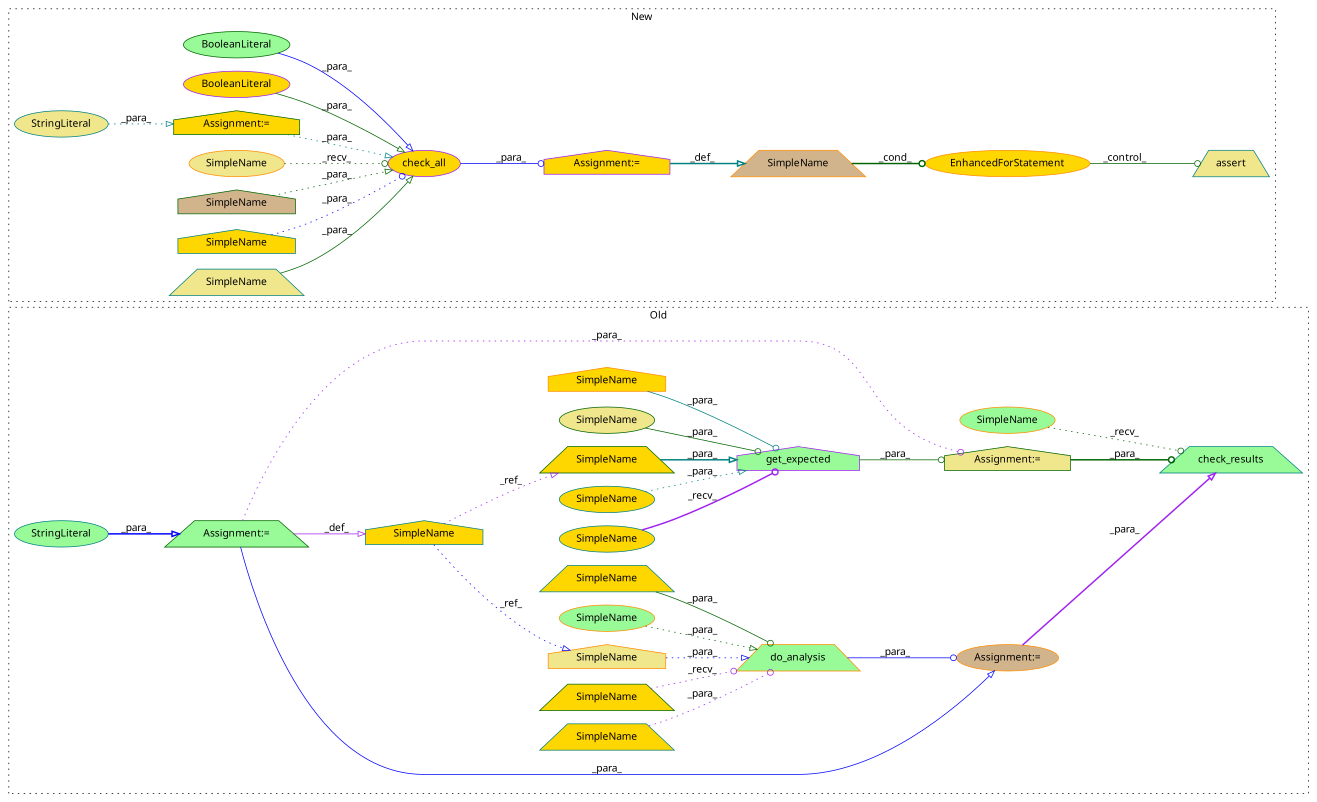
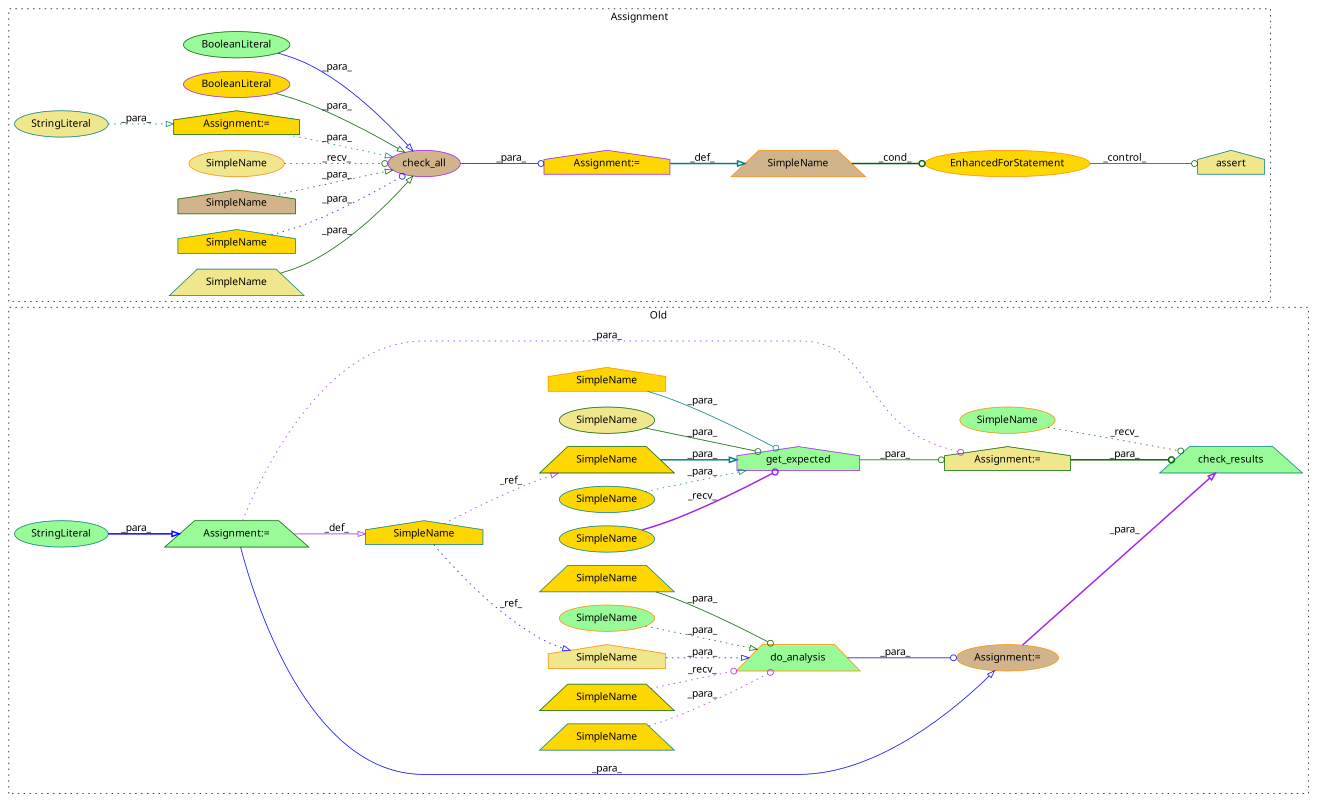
cluster "New": label "New" -> "Assignment"
node "check_all": fillcolor gold -> tan
node "assert": shape trapezium -> house
